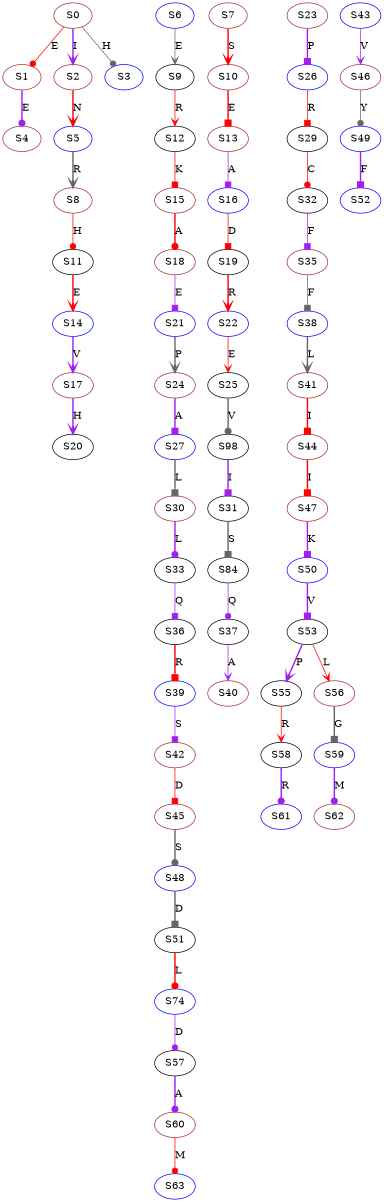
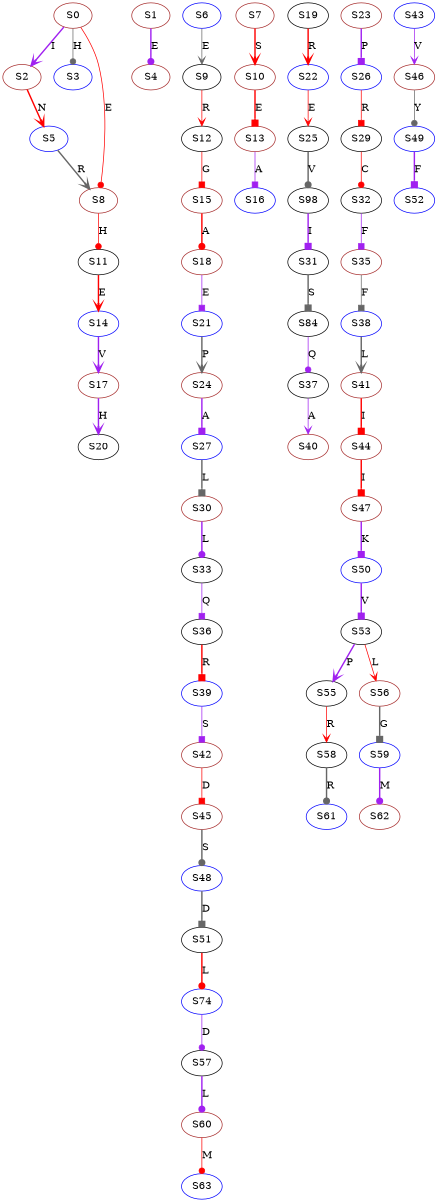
edge "S0" -> "S1": now "S0" -> "S8"
edge "S12" -> "S15": label "K" -> "G"
edge "S16" -> "S19": removed, label "D"
edge "S58" -> "S61": color purple -> gray40
edge "S57" -> "S60": label "A" -> "L"
